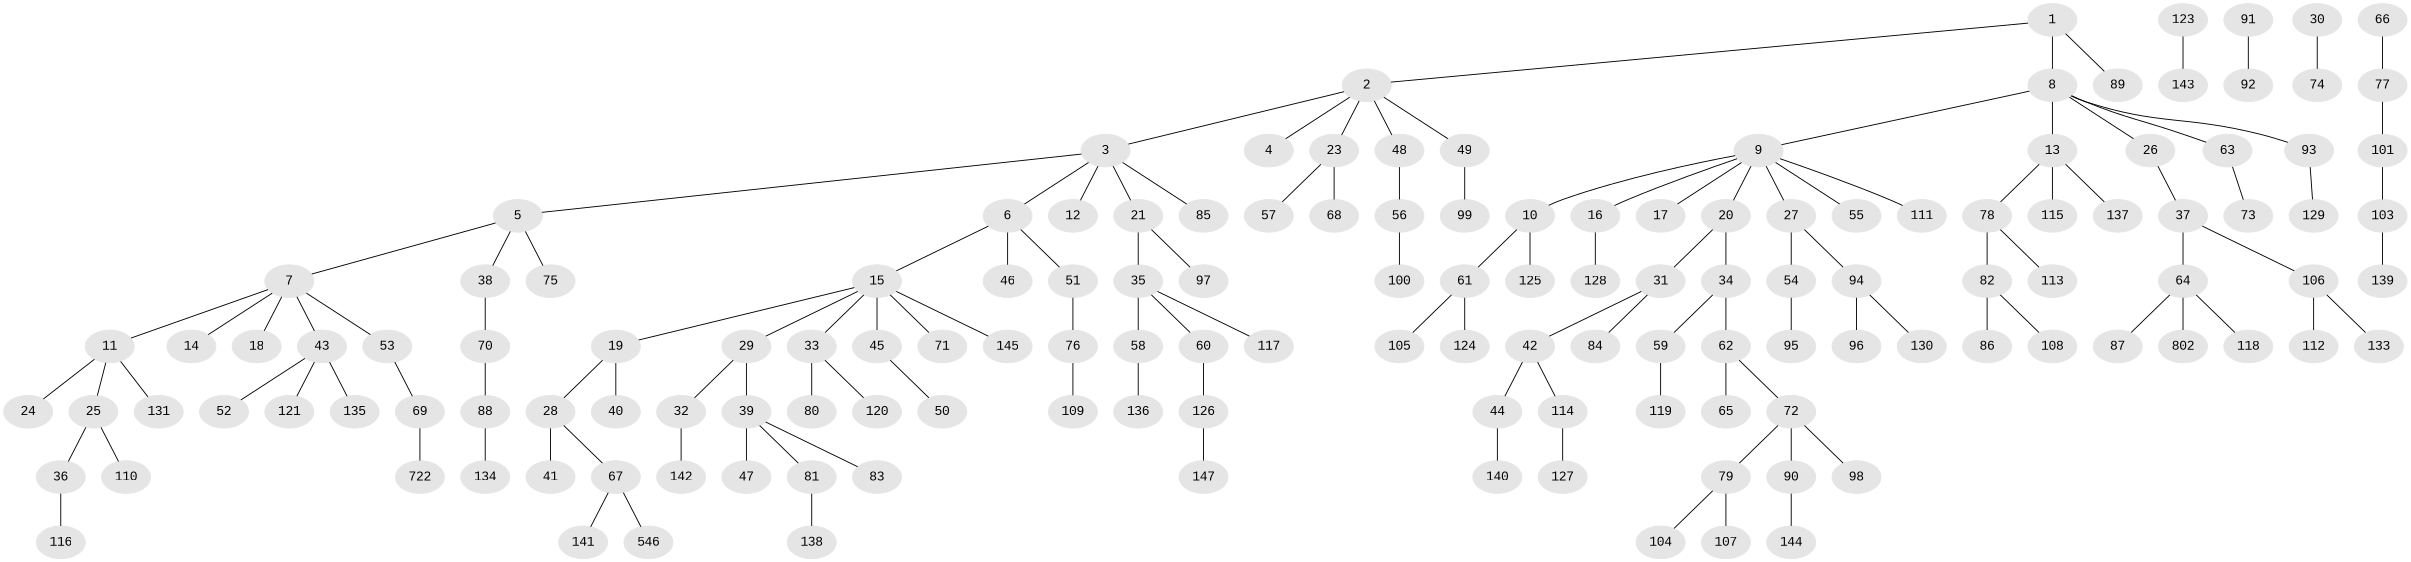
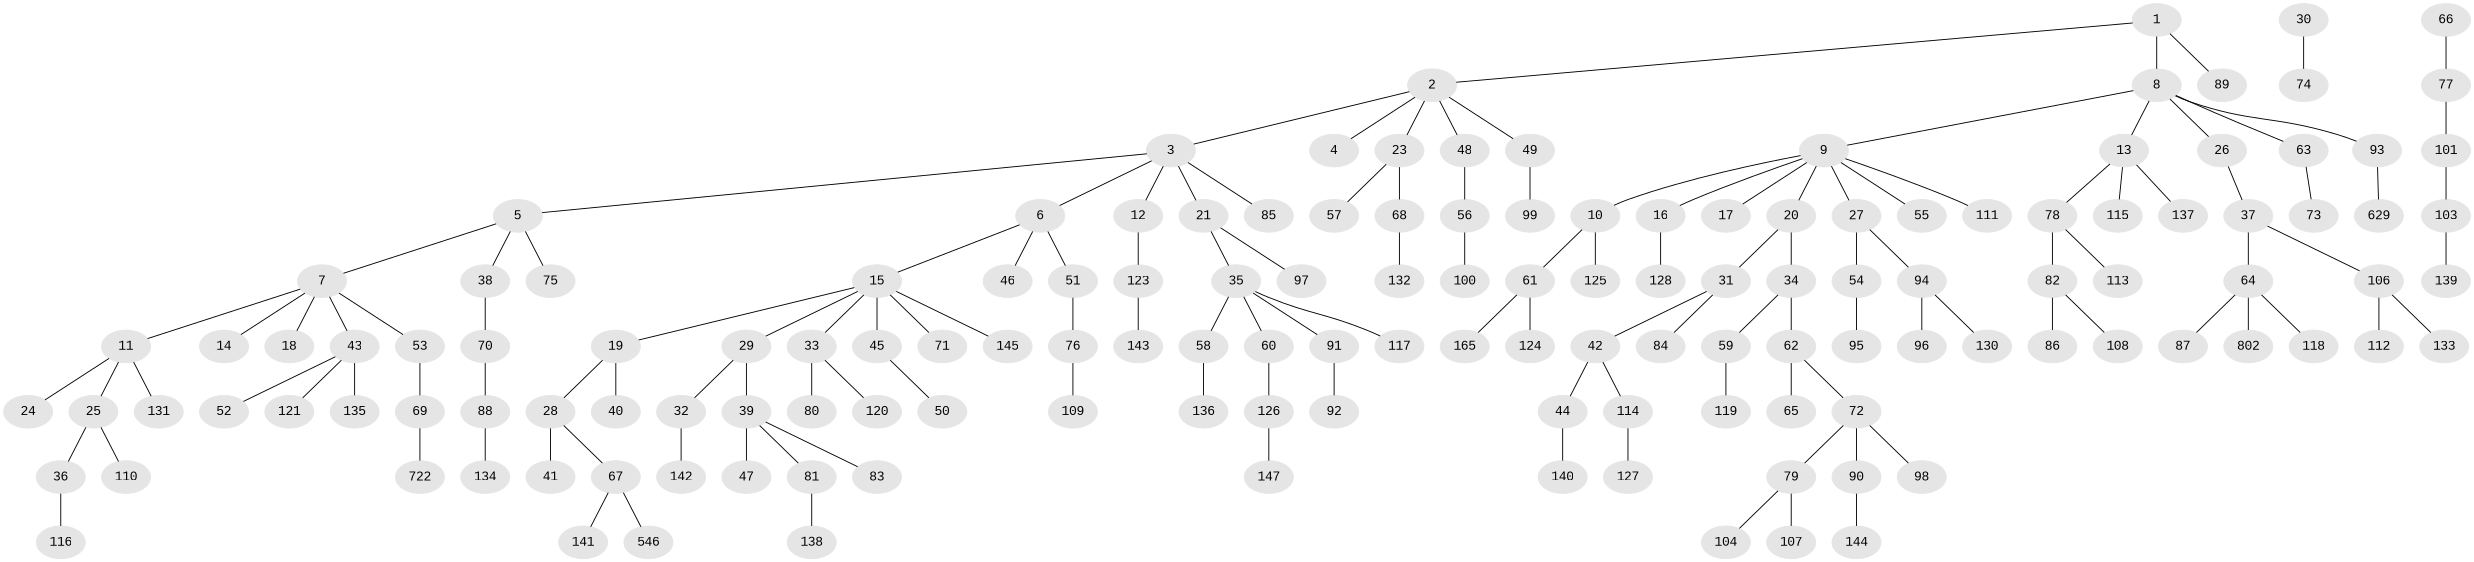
node "129": label "129" -> "629"
edge "12" -- "123": added
node "132": added
edge "35" -- "91": added
node "105": label "105" -> "165"
